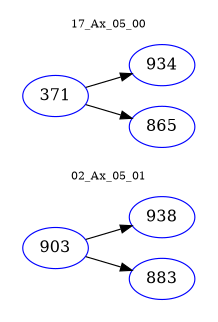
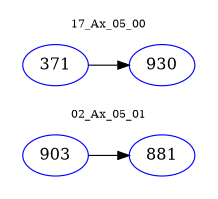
node "934": label "934" -> "930"
node "865": removed
node "938": removed
node "883": label "883" -> "881"
